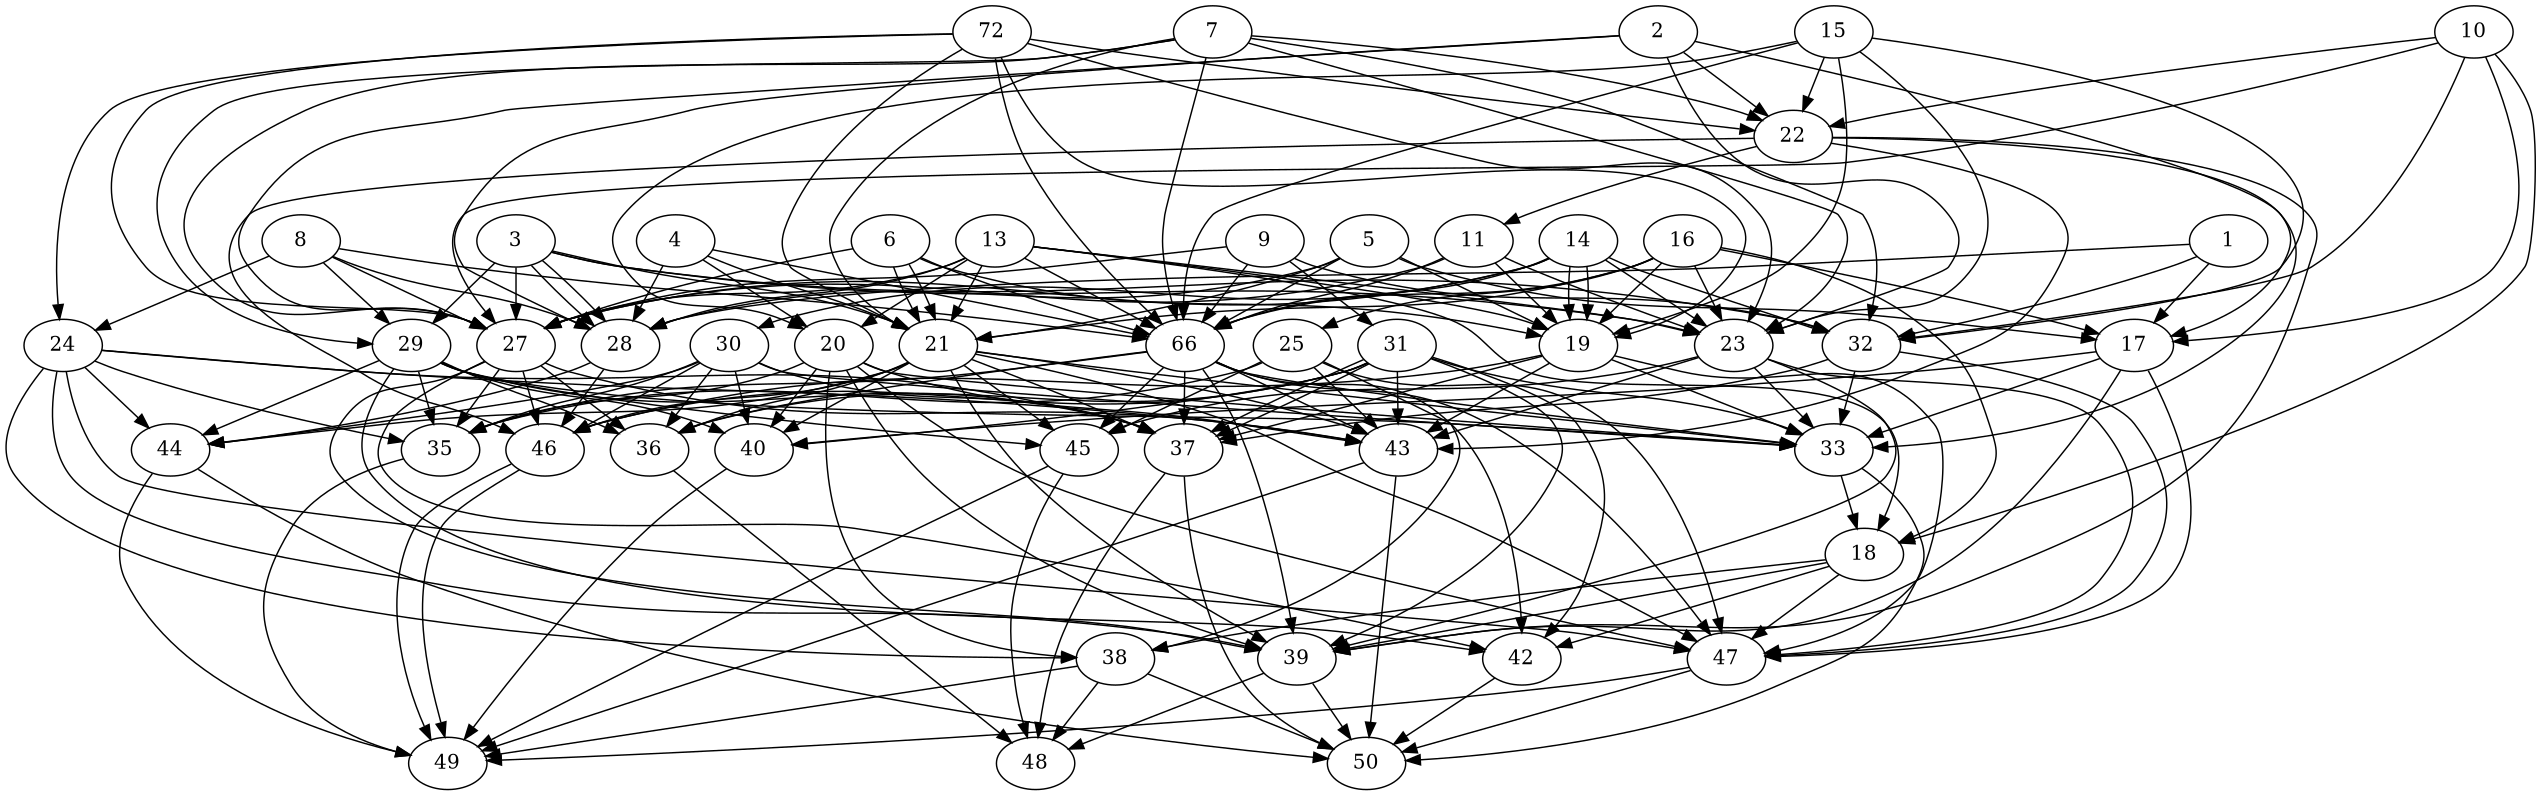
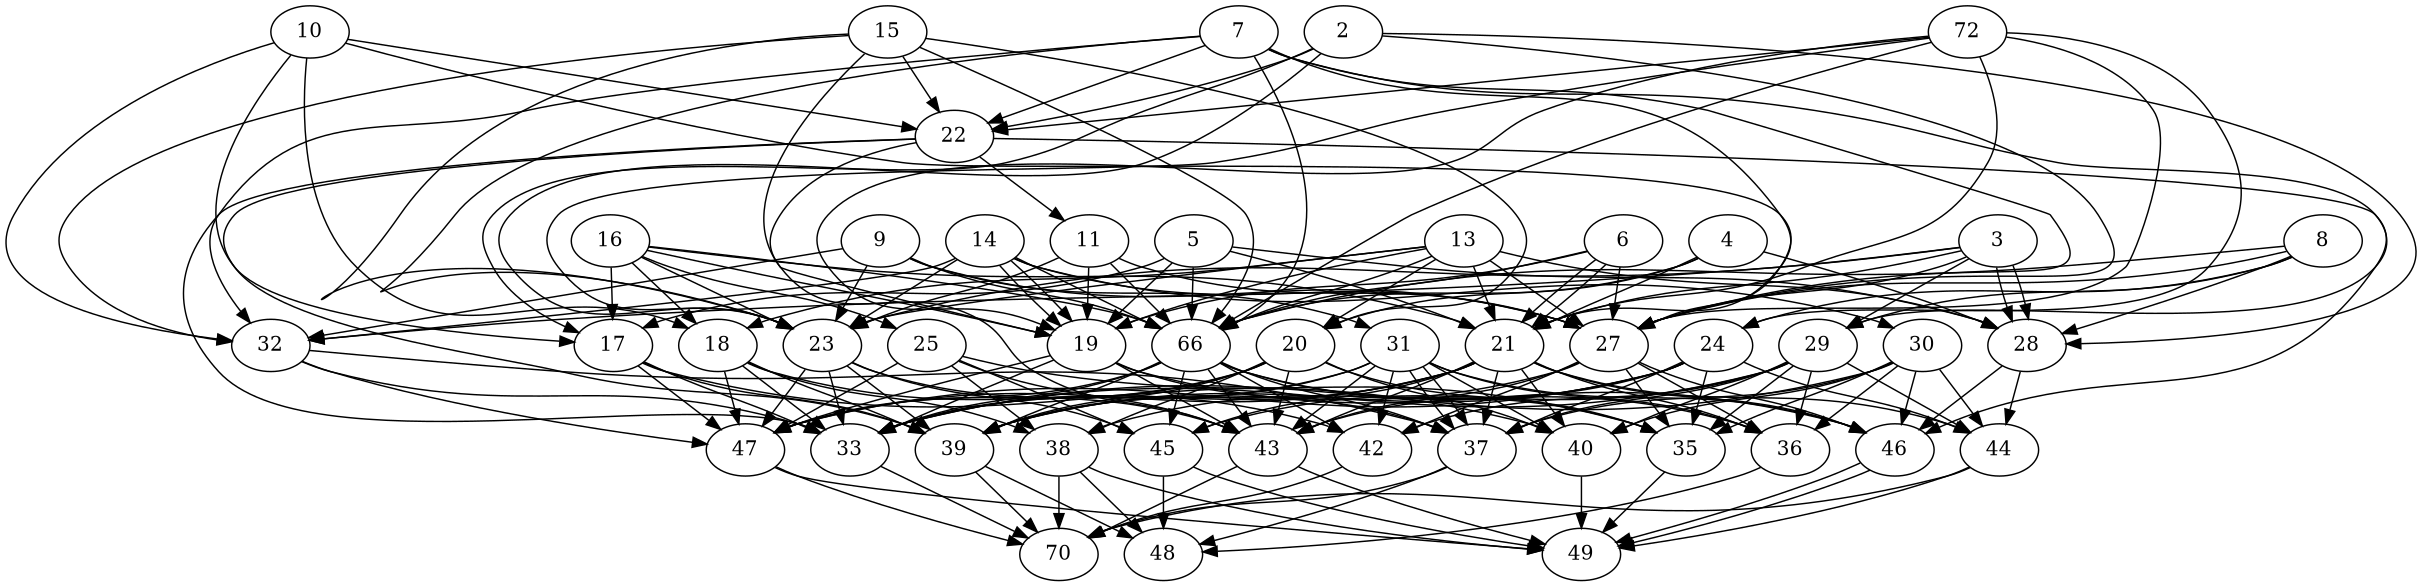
node "1": removed
edge "9" -> "23": added
edge "33" -> "18": reversed
node "50": label "50" -> "70"
